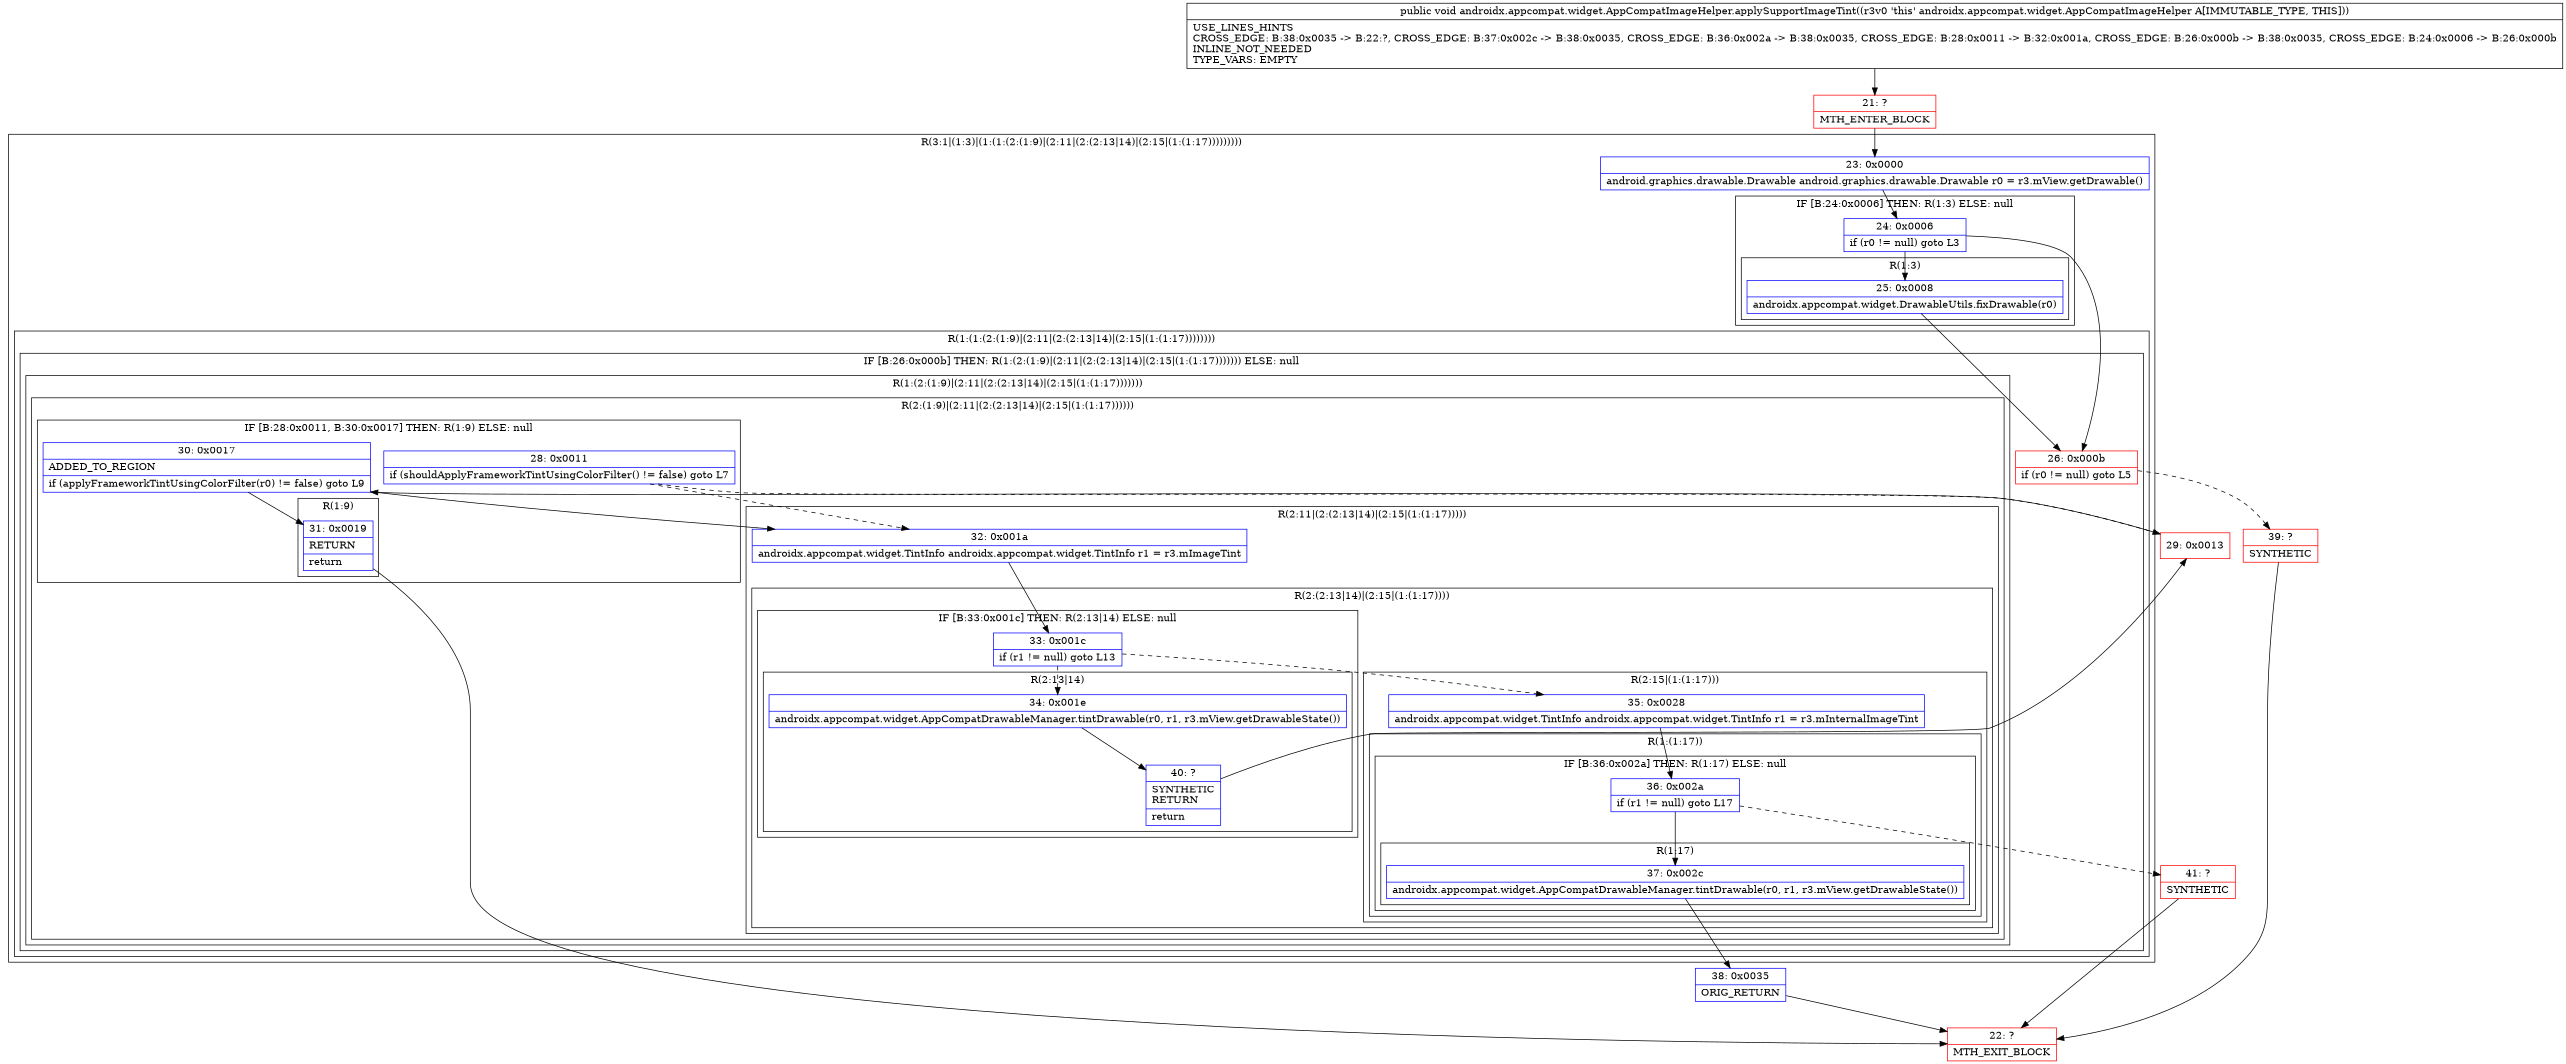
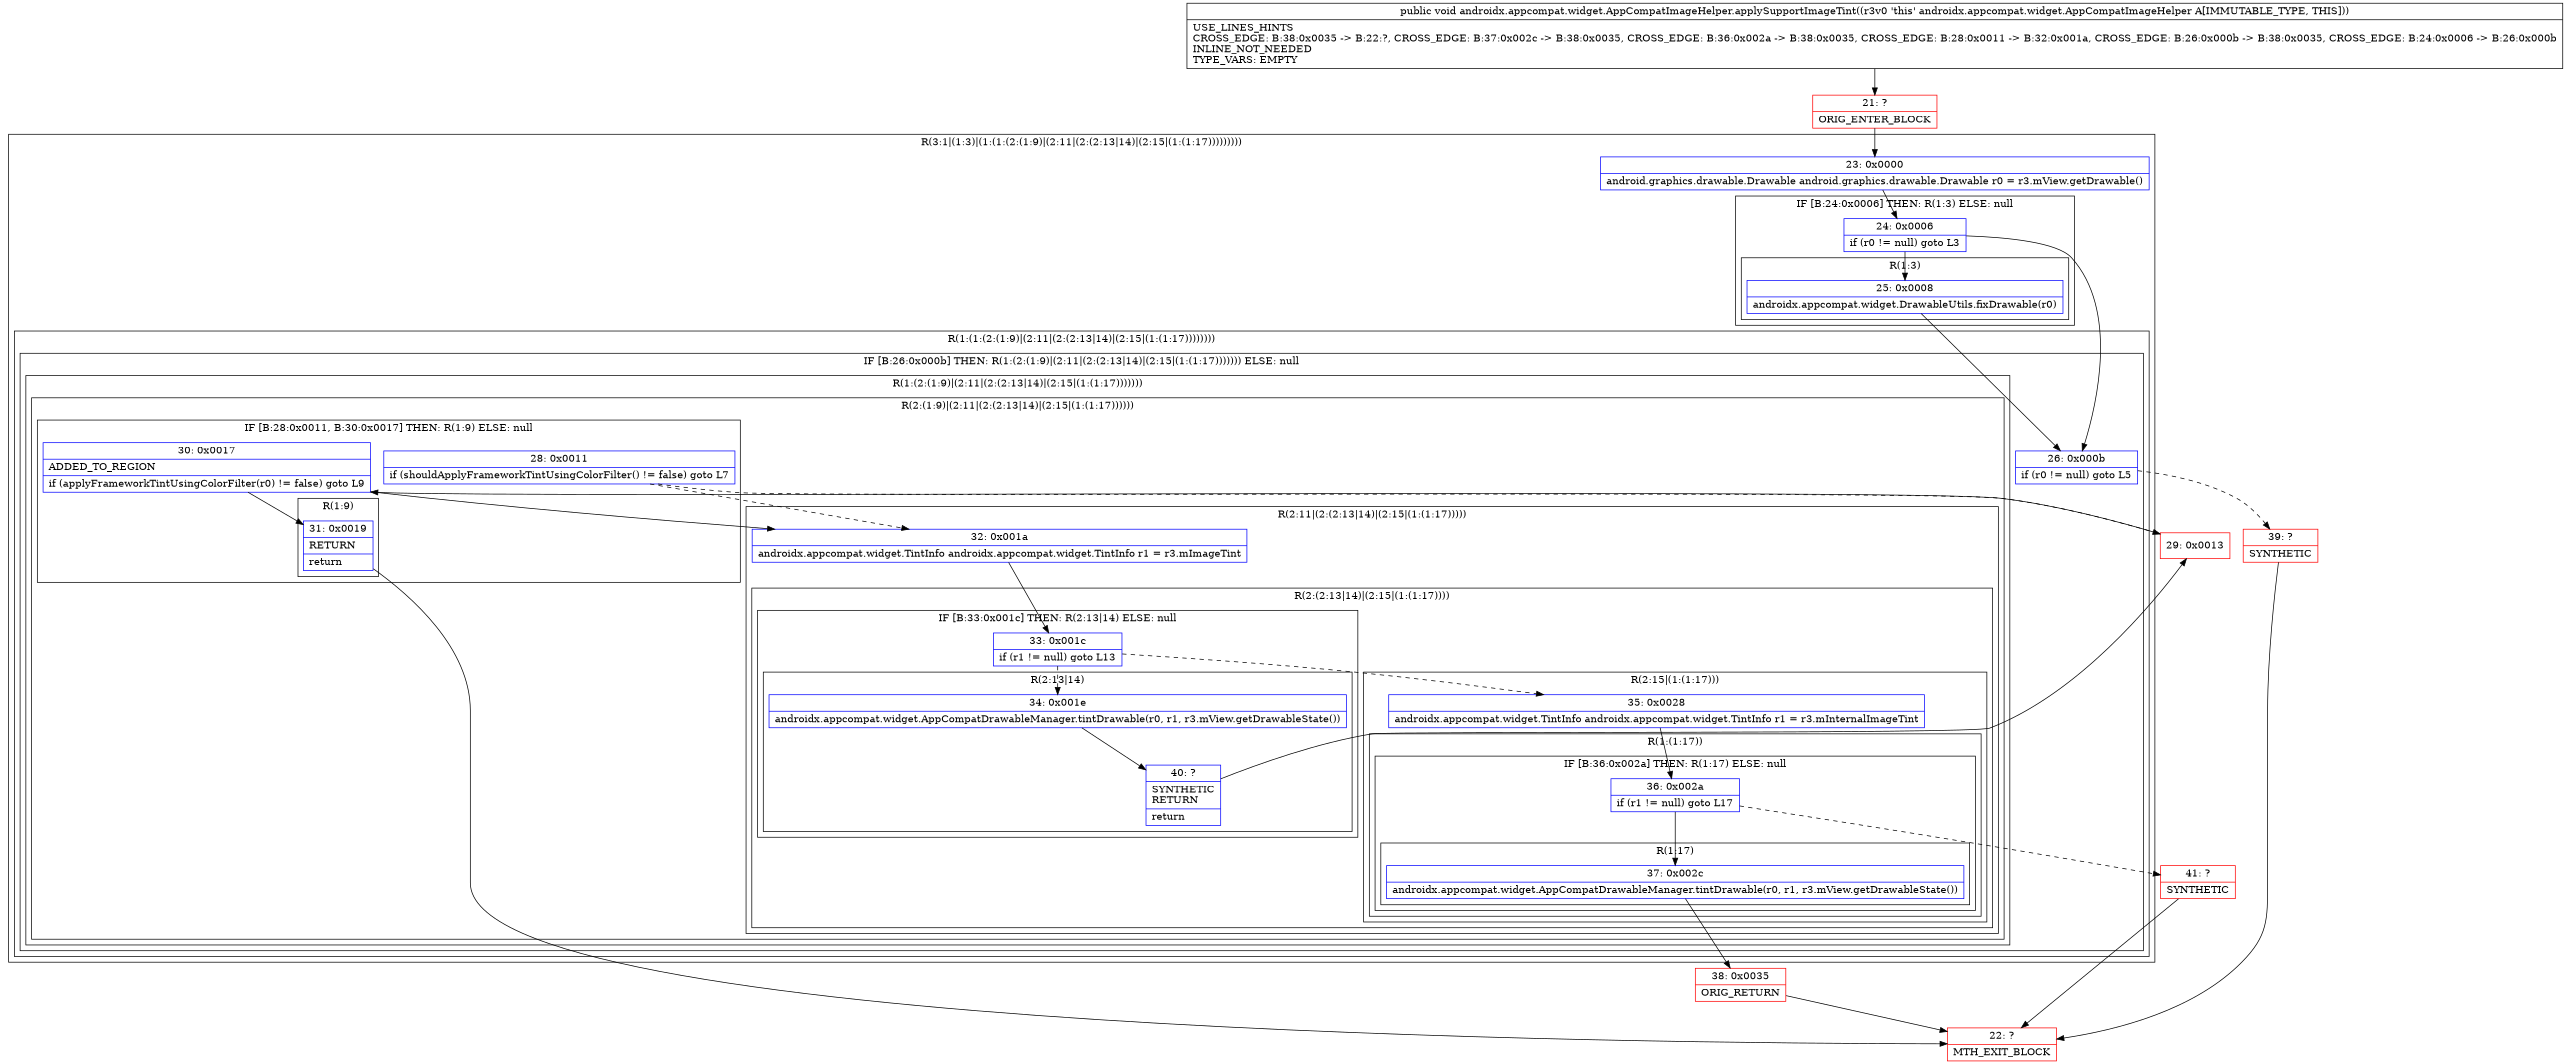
node "21: ?": text "MTH_ENTER_BLOCK" -> "ORIG_ENTER_BLOCK"
node "26: 0x000b": color red -> blue
node "38: 0x0035": color blue -> red
